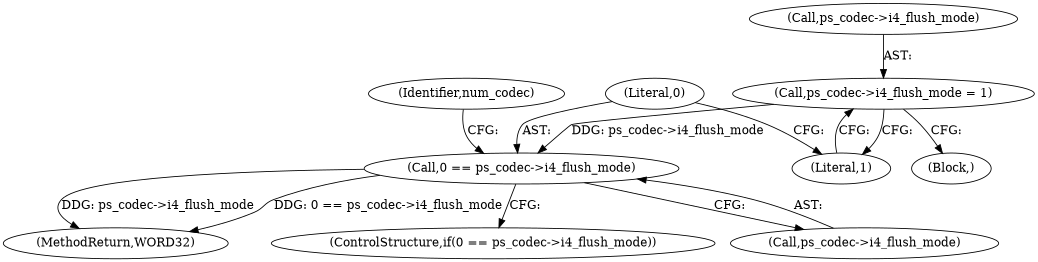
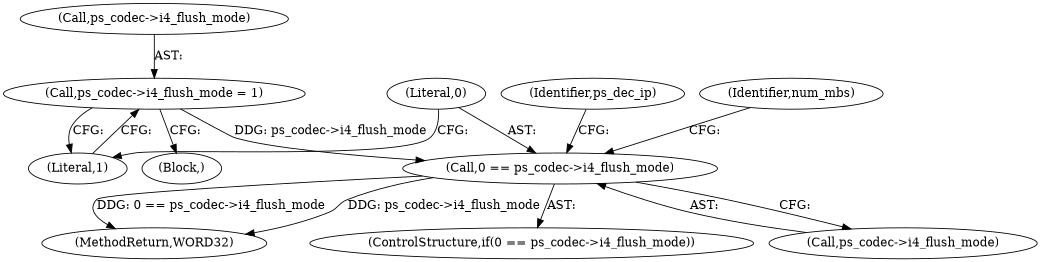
node "(Identifier,num_codec)": label "(Identifier,num_codec)" -> "(Identifier,num_mbs)"
node "(Identifier,ps_dec_ip)": added
edge "(Call,0 == ps_codec->i4_flush_mode)" -> "(ControlStructure,if(0 == ps_codec->i4_flush_mode))": label "CFG: " -> "AST: "
